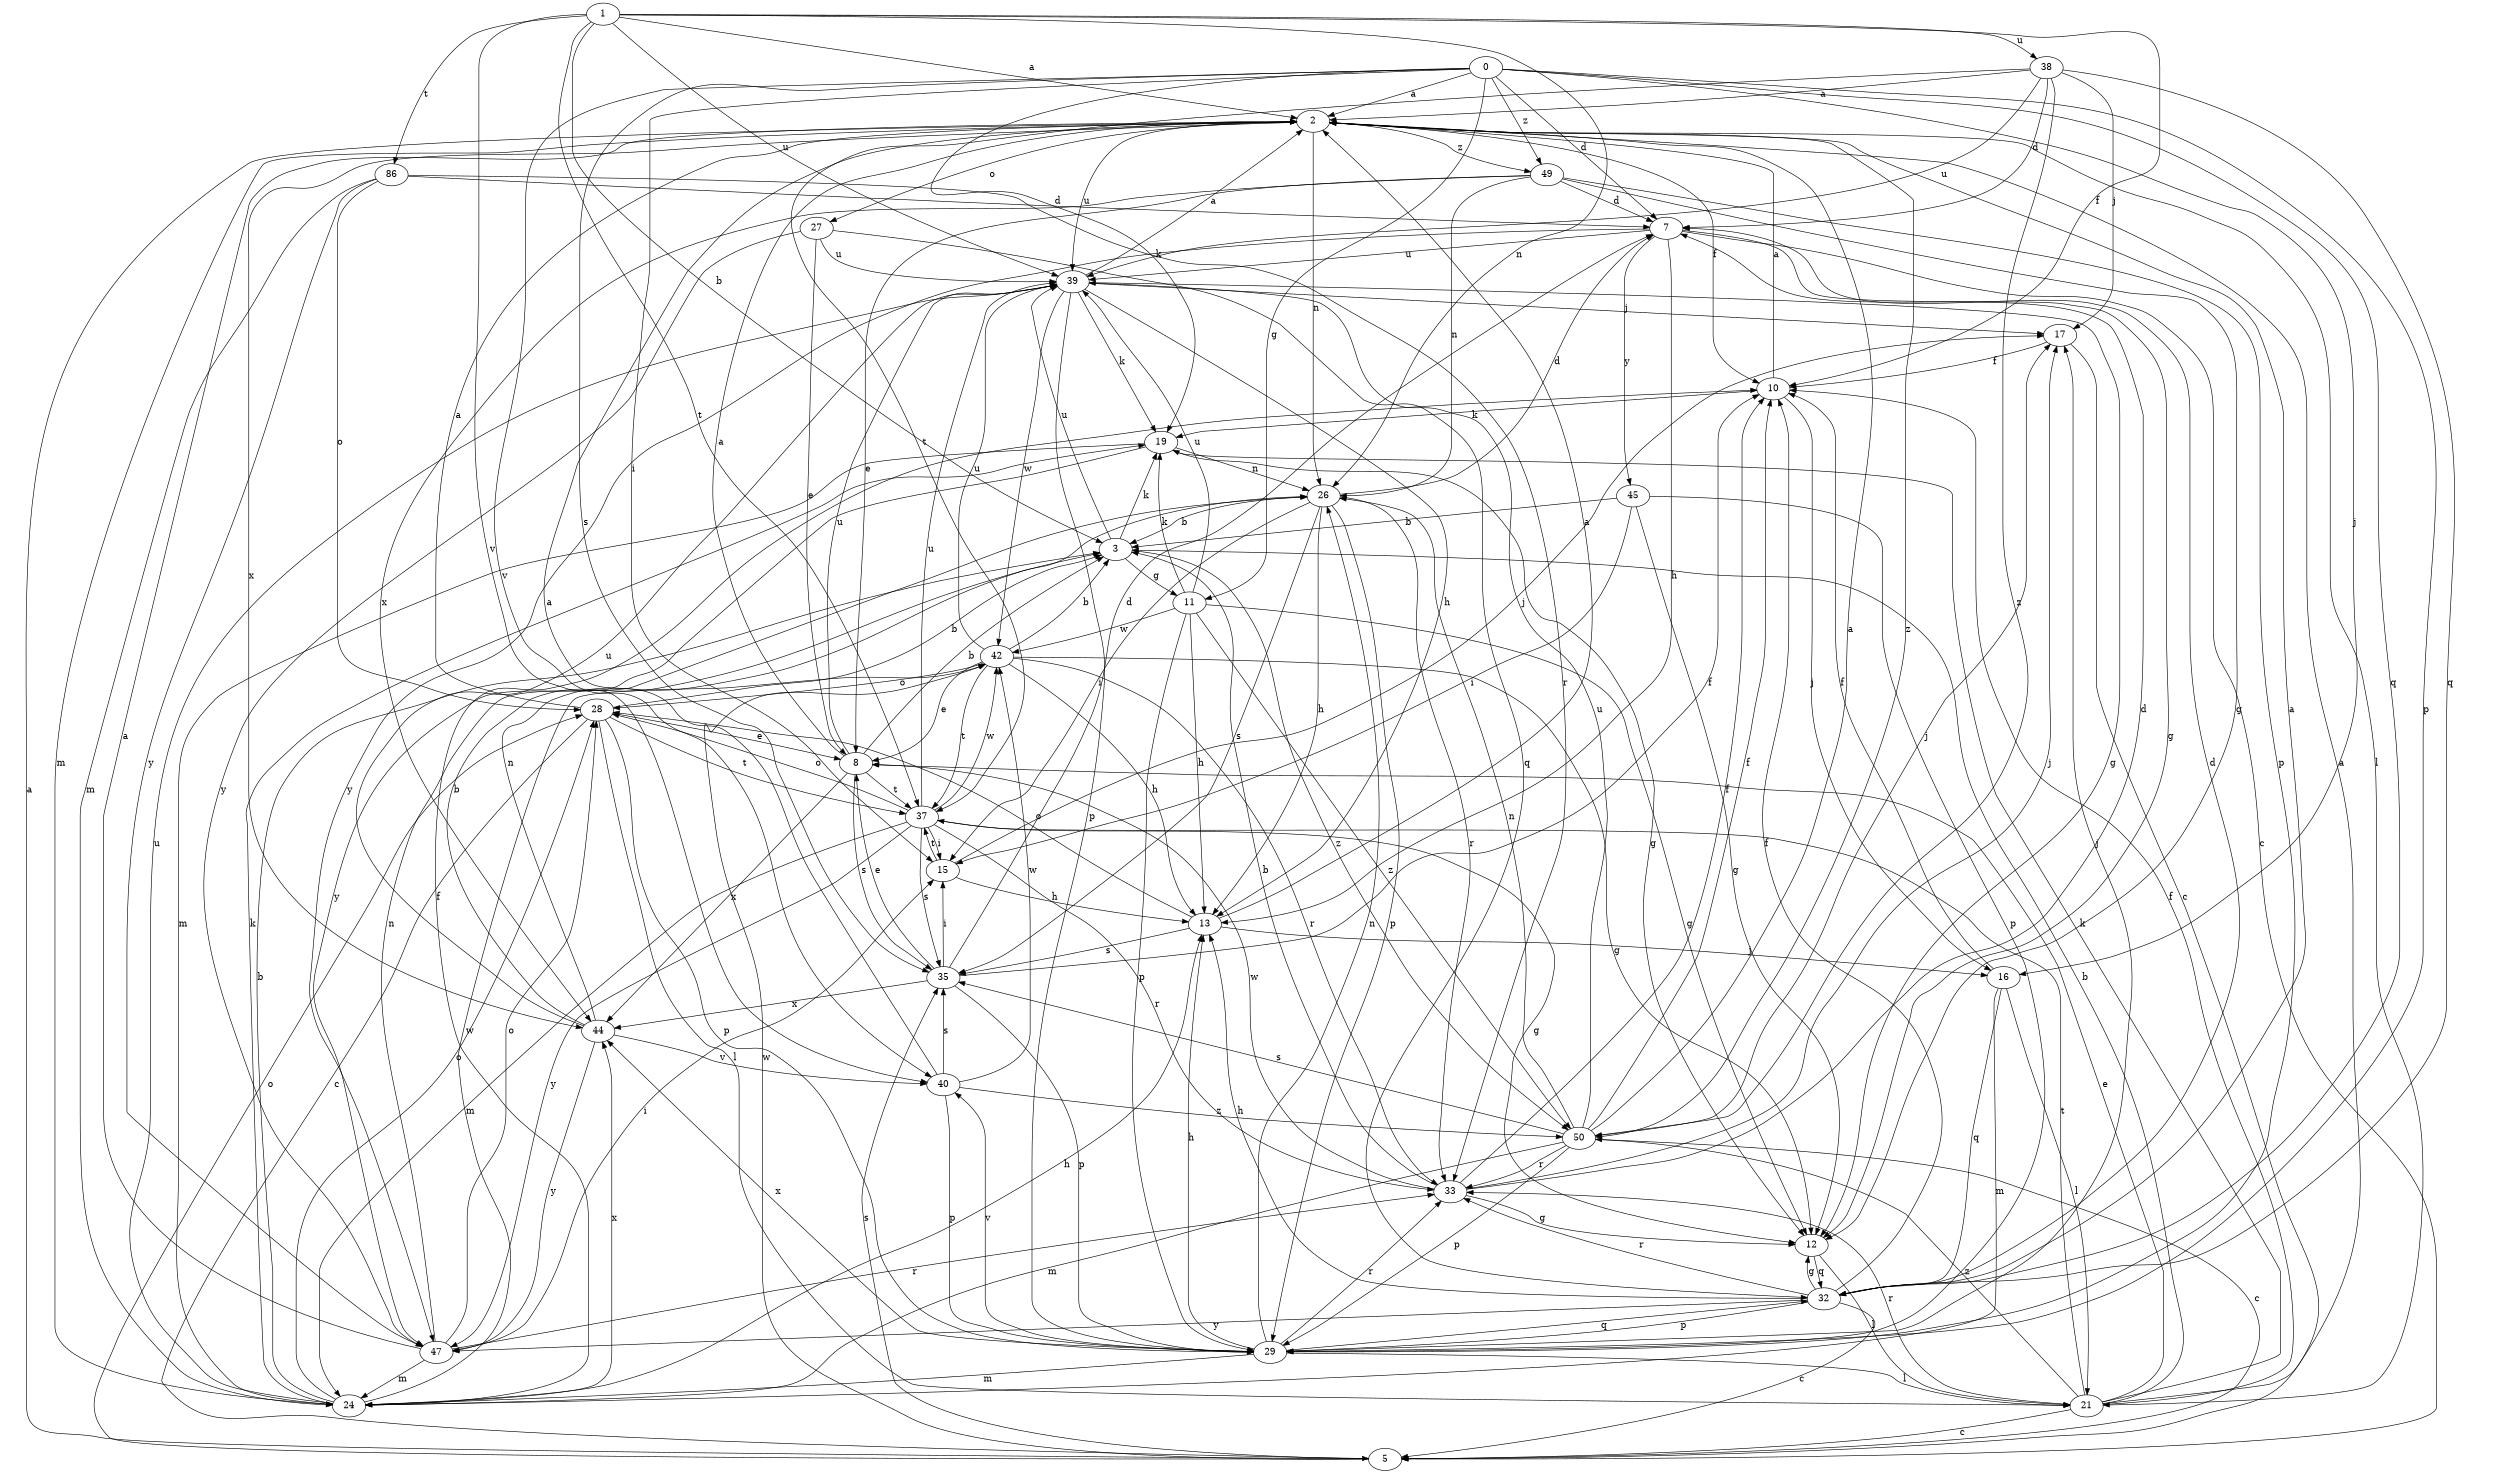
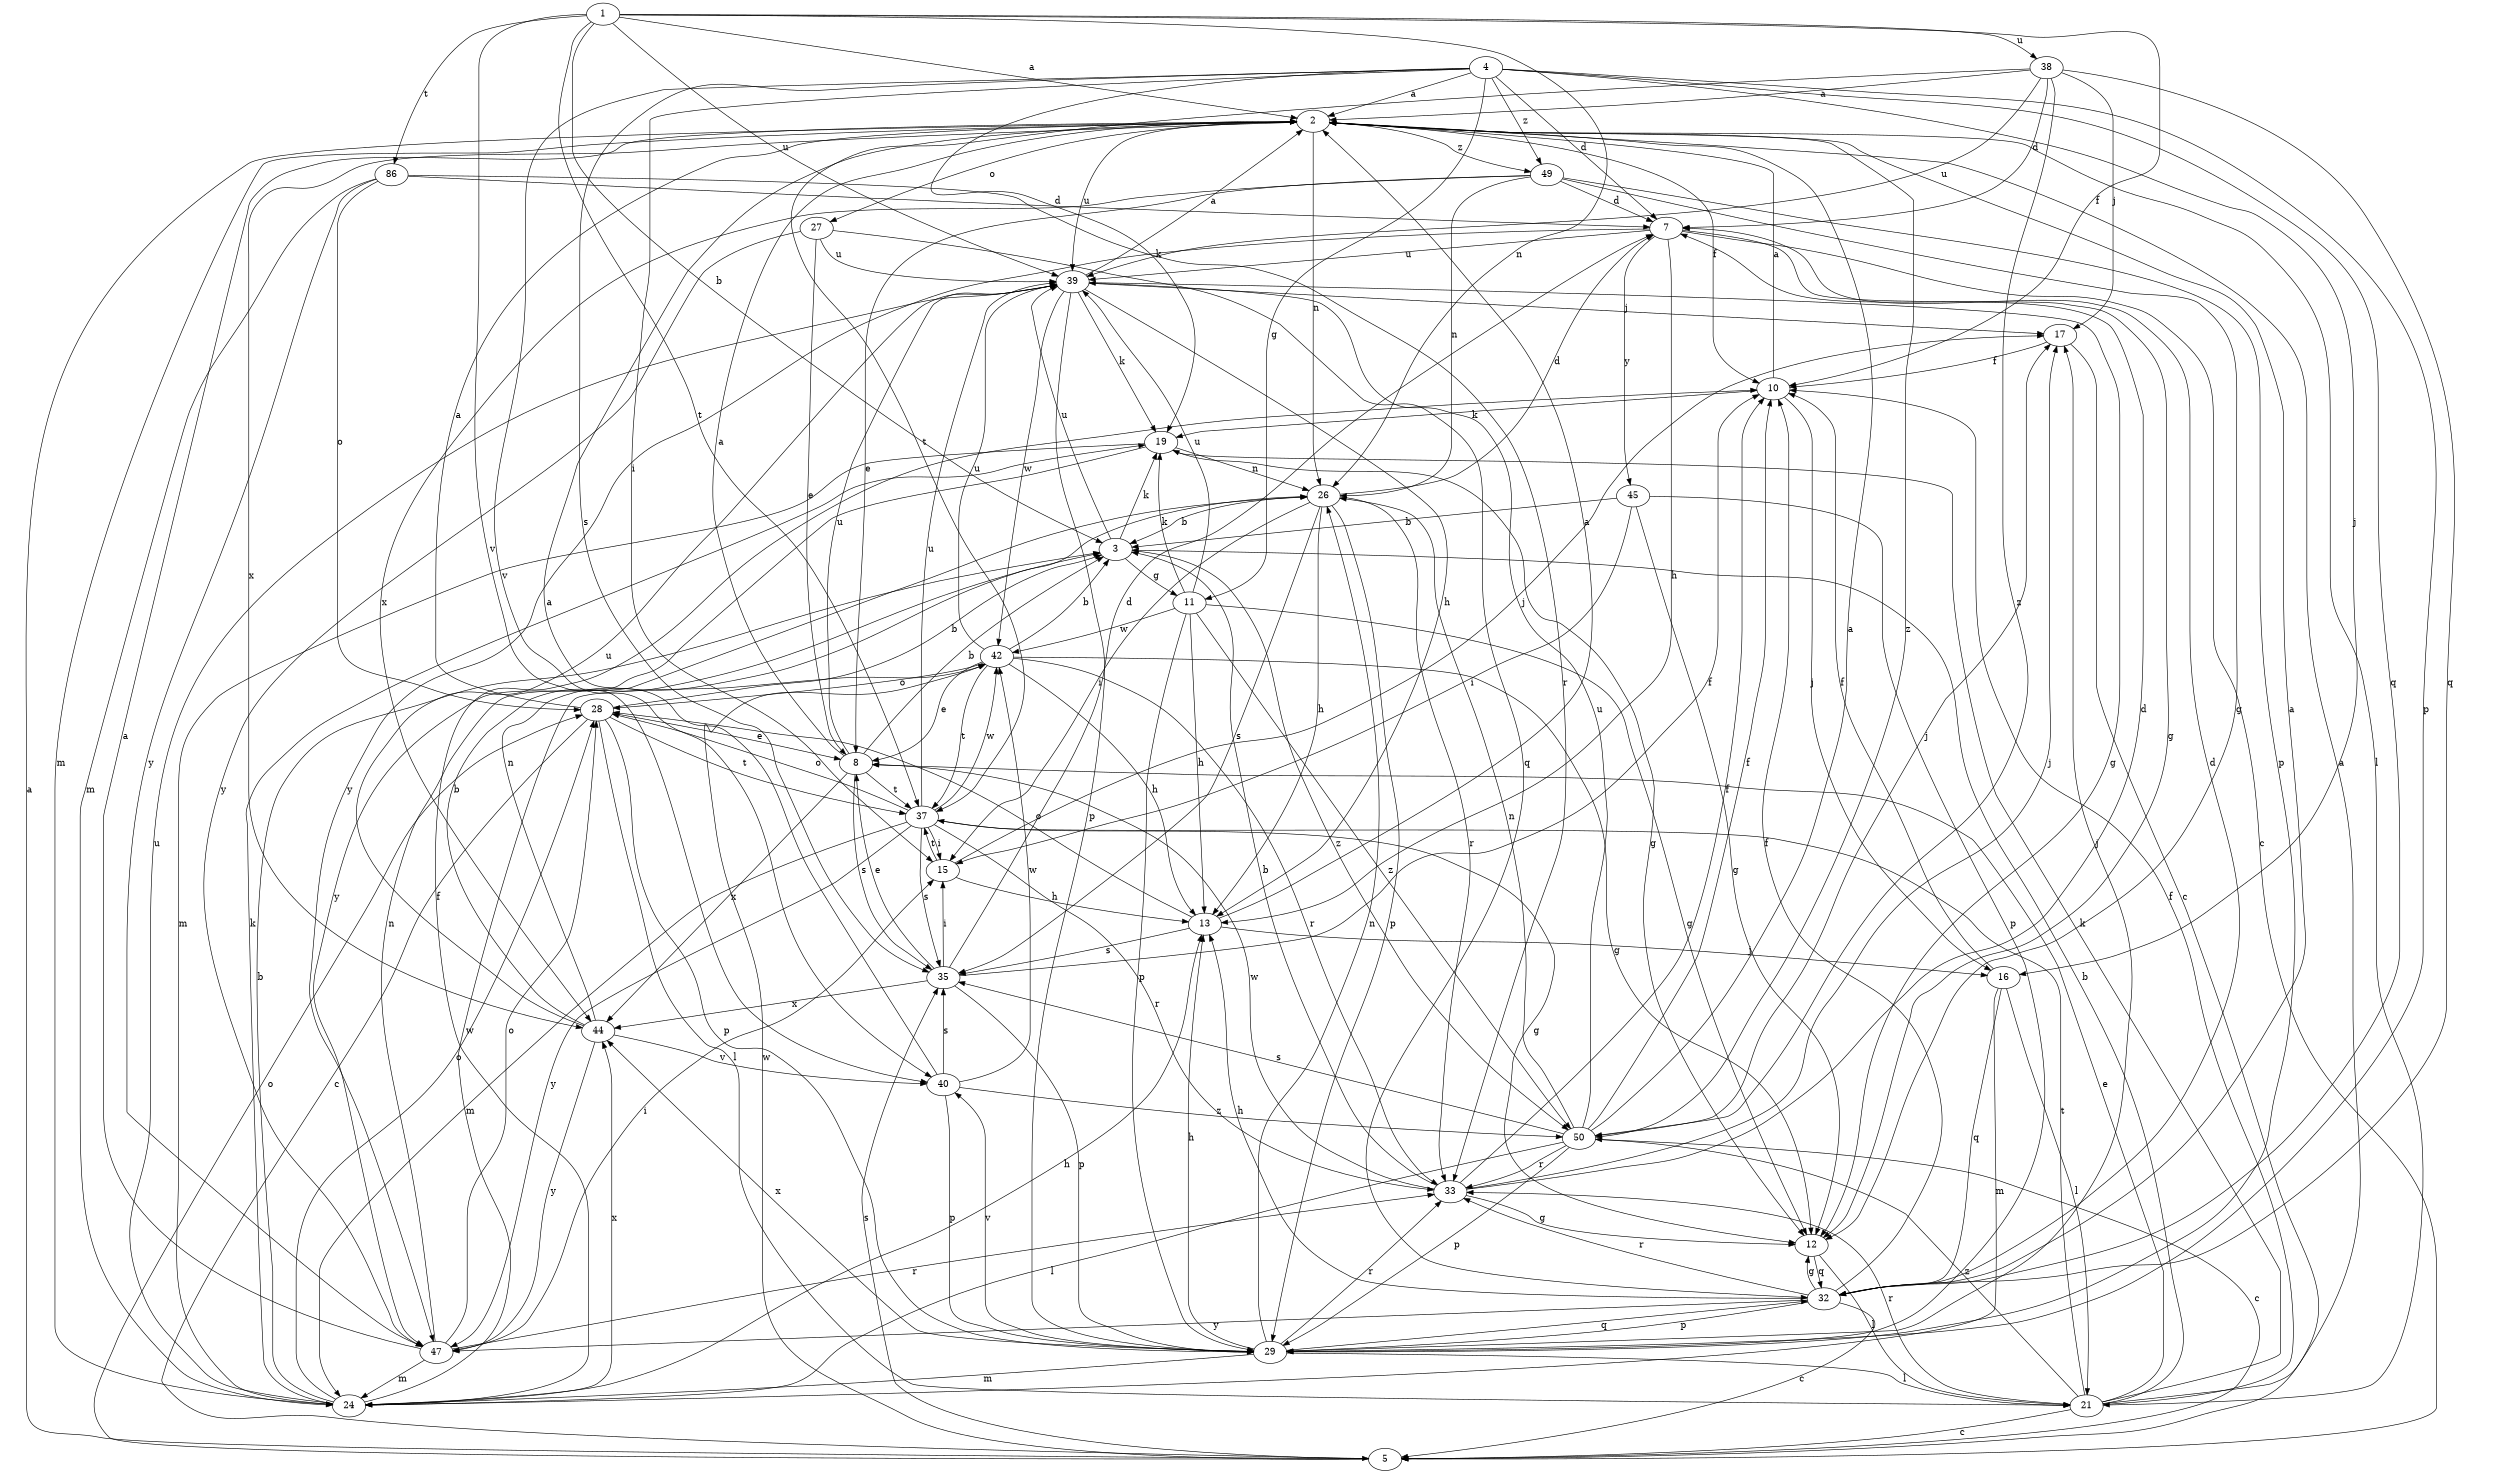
node "0": label "0" -> "4"
edge "50" -> "24": label "m" -> "l"
